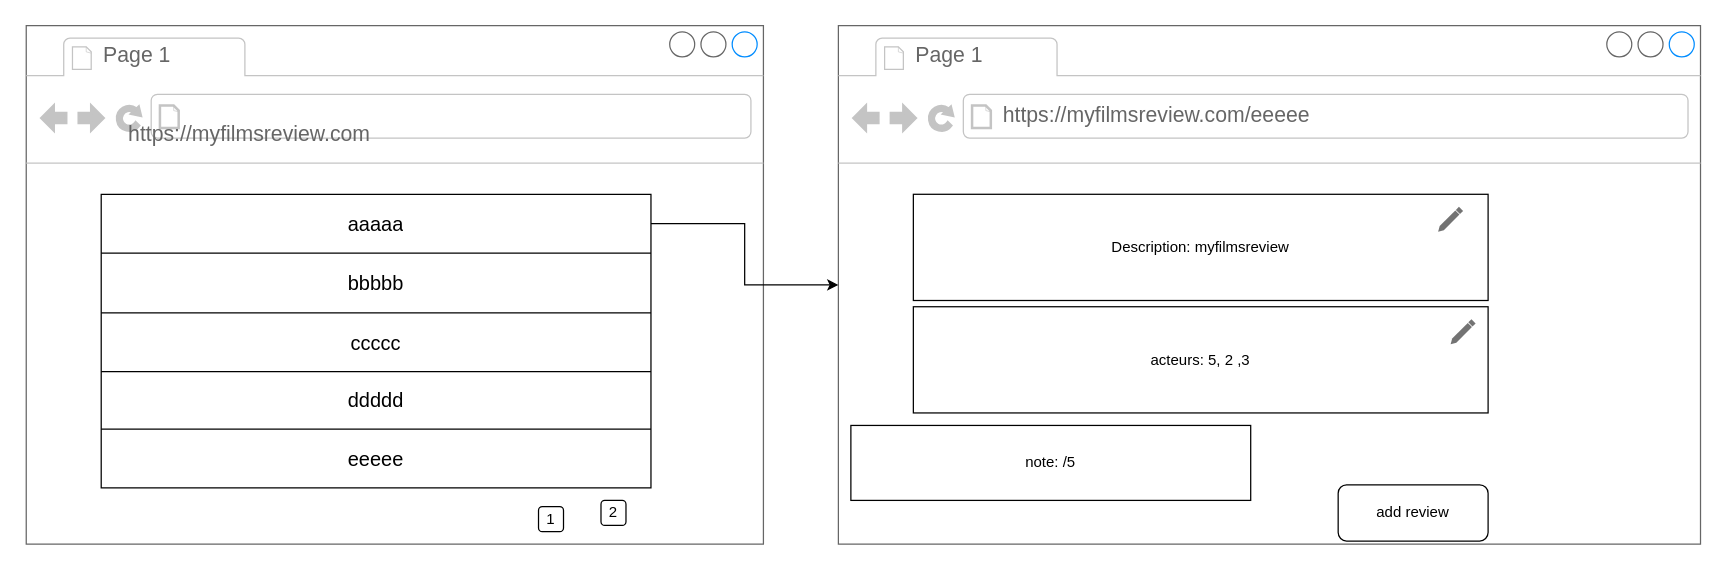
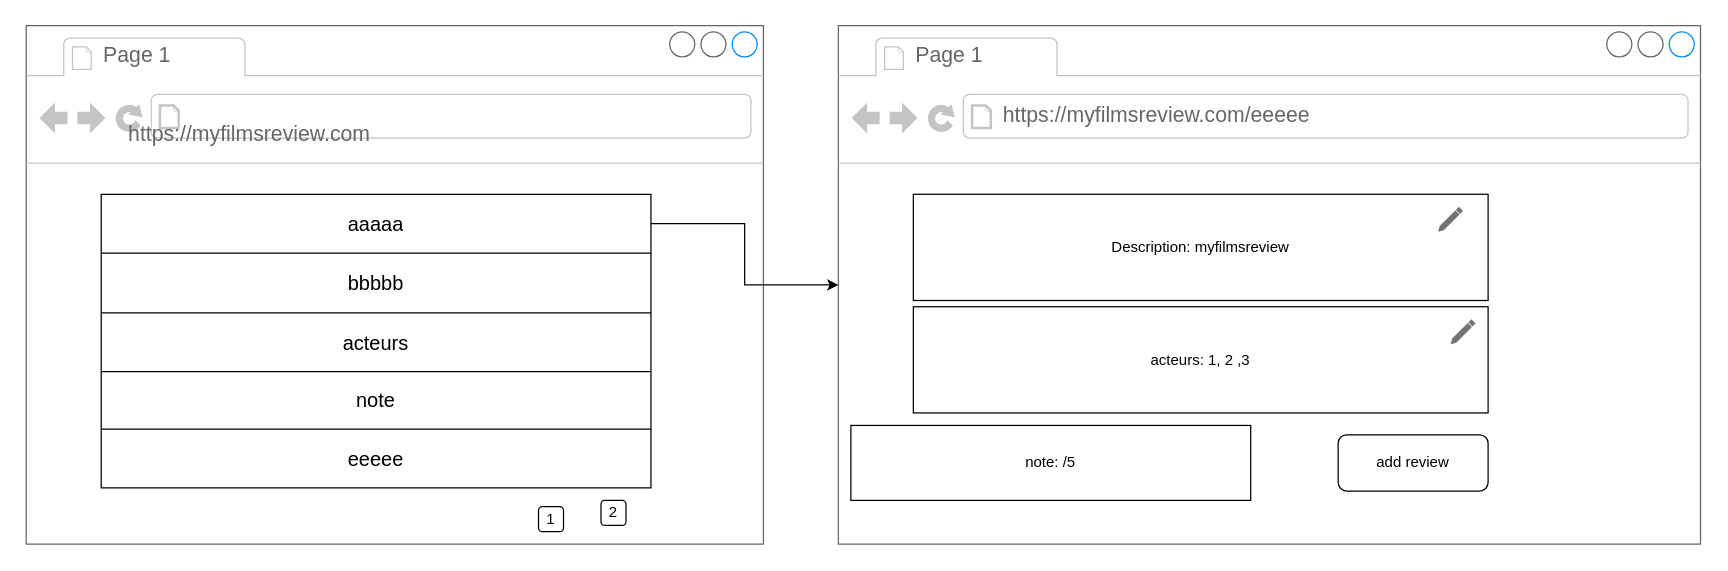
node "ccccc": label "ccccc" -> "acteurs"
node "acteurs: 5, 2 ,3": label "acteurs: 5, 2 ,3" -> "acteurs: 1, 2 ,3"
node "ddddd": label "ddddd" -> "note"
node "add review": moved (1413, 513) -> (1413, 463)
